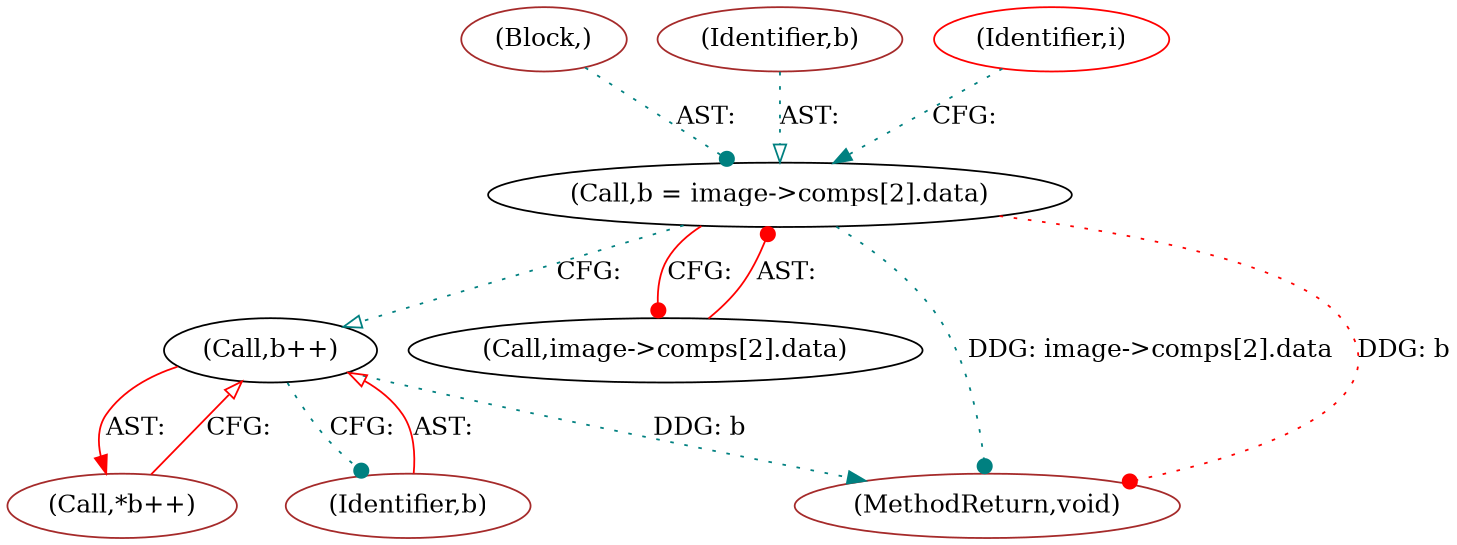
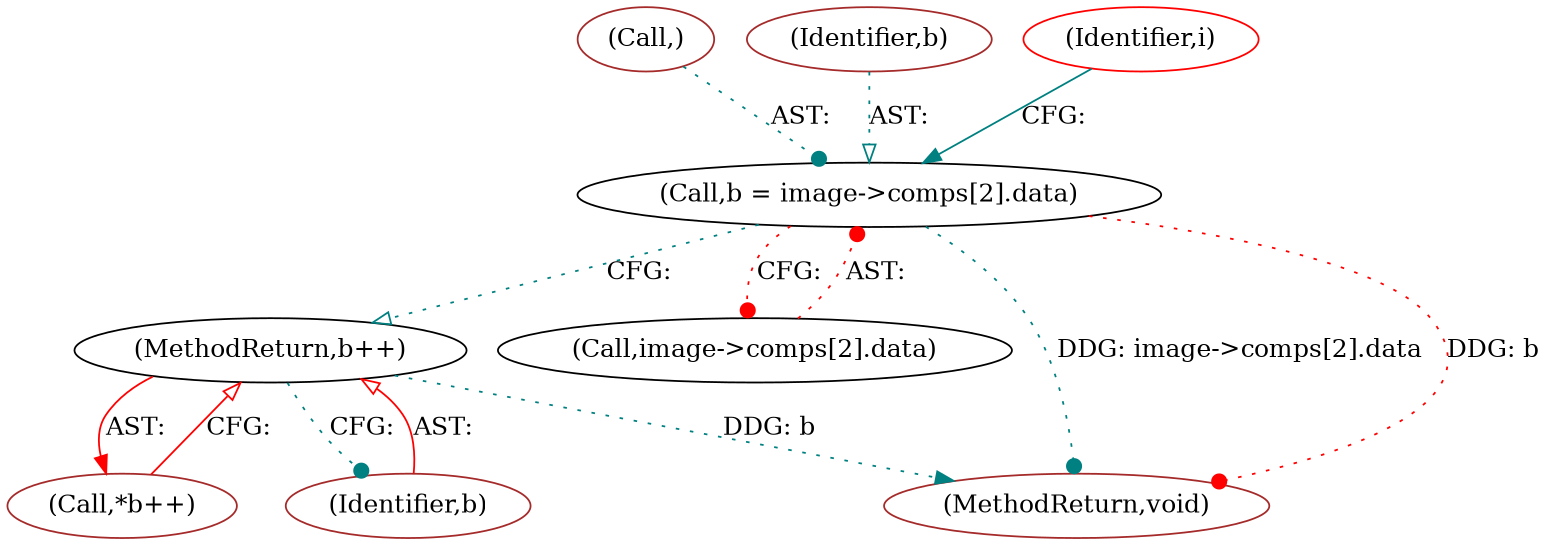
node "(Block,)": label "(Block,)" -> "(Call,)"
edge "(Identifier,i)" -> "(Call,b = image->comps[2].data)": style dotted -> solid
edge "(Call,b = image->comps[2].data)" -> "(Call,image->comps[2].data)": style solid -> dotted
edge "(Call,image->comps[2].data)" -> "(Call,b = image->comps[2].data)": style solid -> dotted
node "(Call,b++)": label "(Call,b++)" -> "(MethodReturn,b++)"
